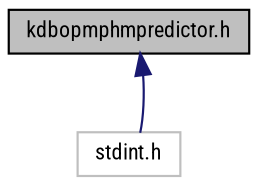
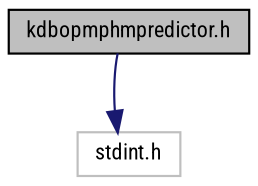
edge "stdint.h" -> "kdbopmphmpredictor.h": reversed
